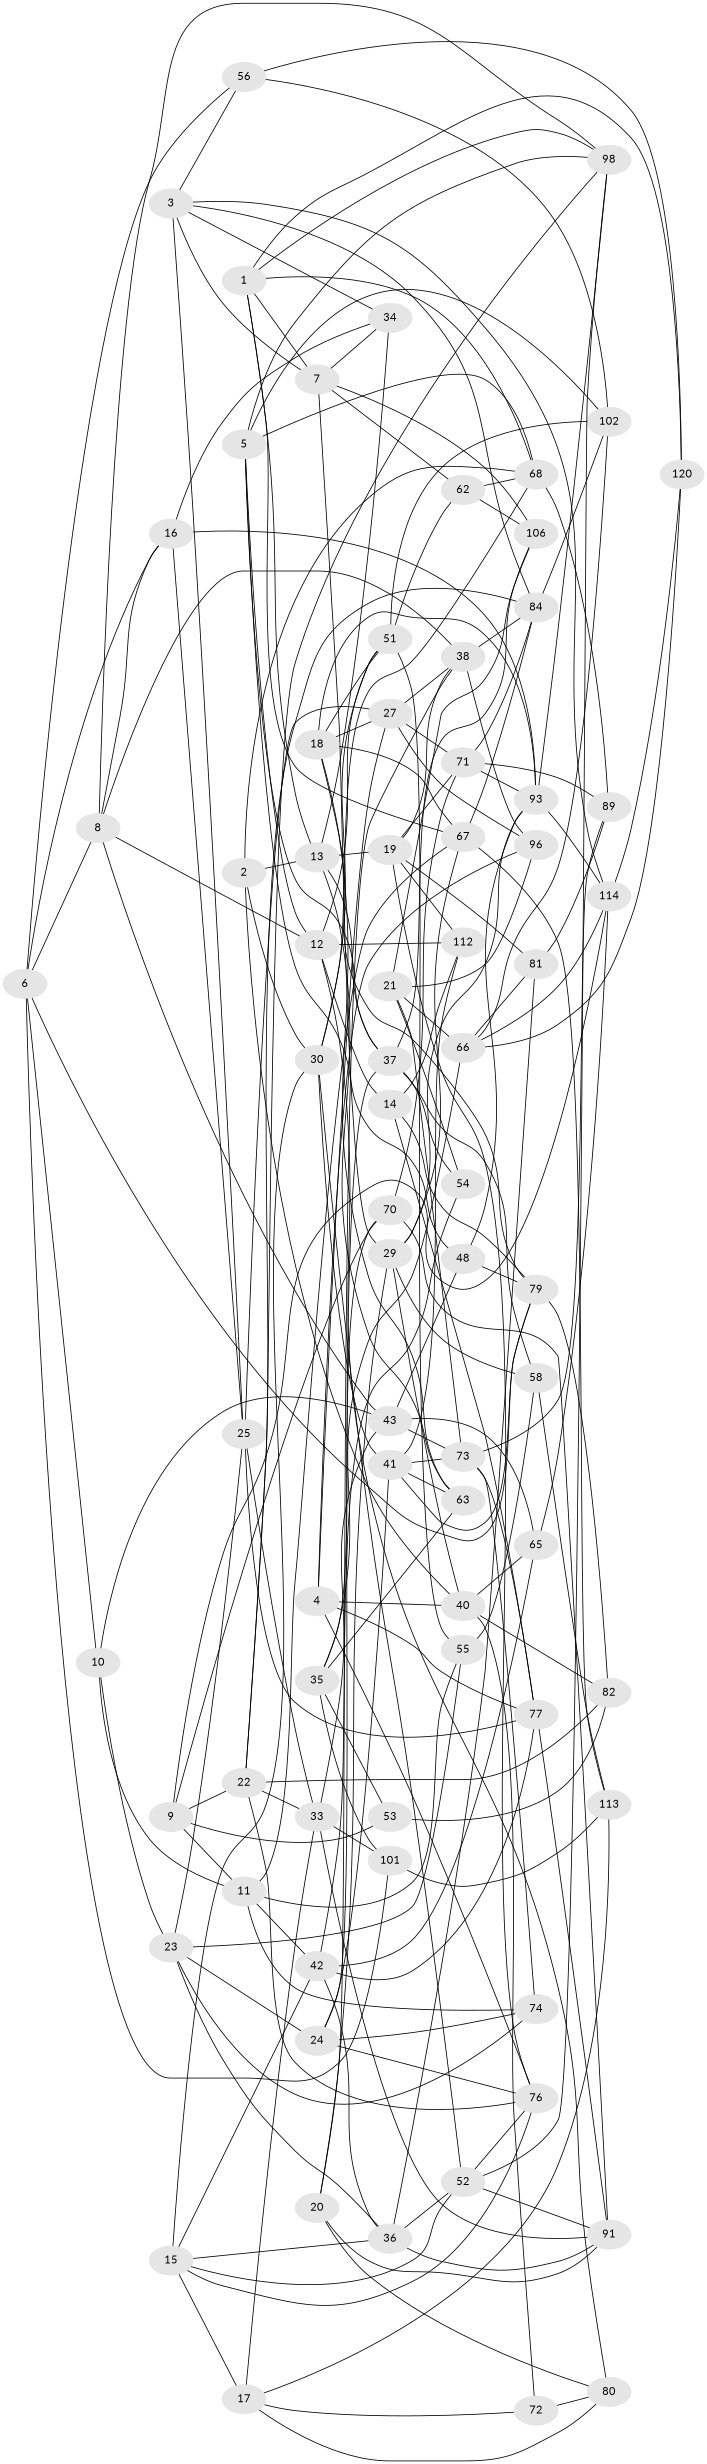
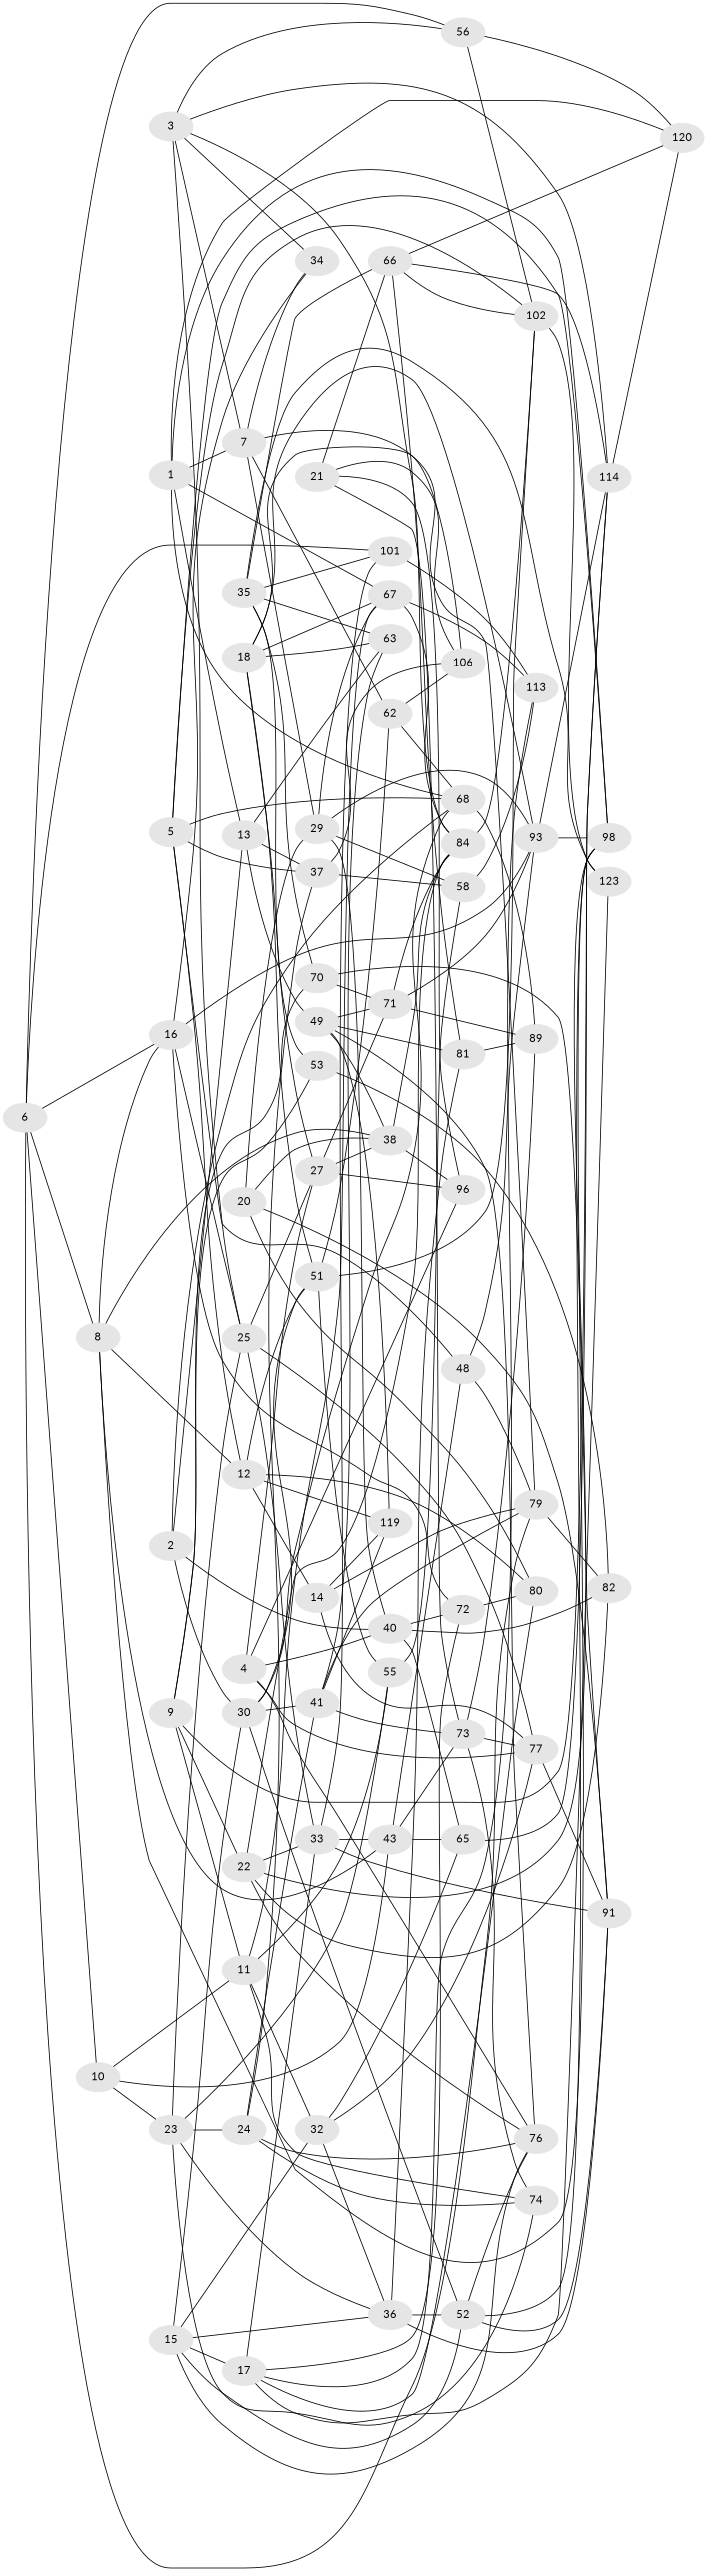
edge "34" -- "13": removed
node "19": label "19" -> "49"
node "123": added
node "112": label "112" -> "119"
node "54": removed
edge "16" -- "72": added
node "42": label "42" -> "32"
